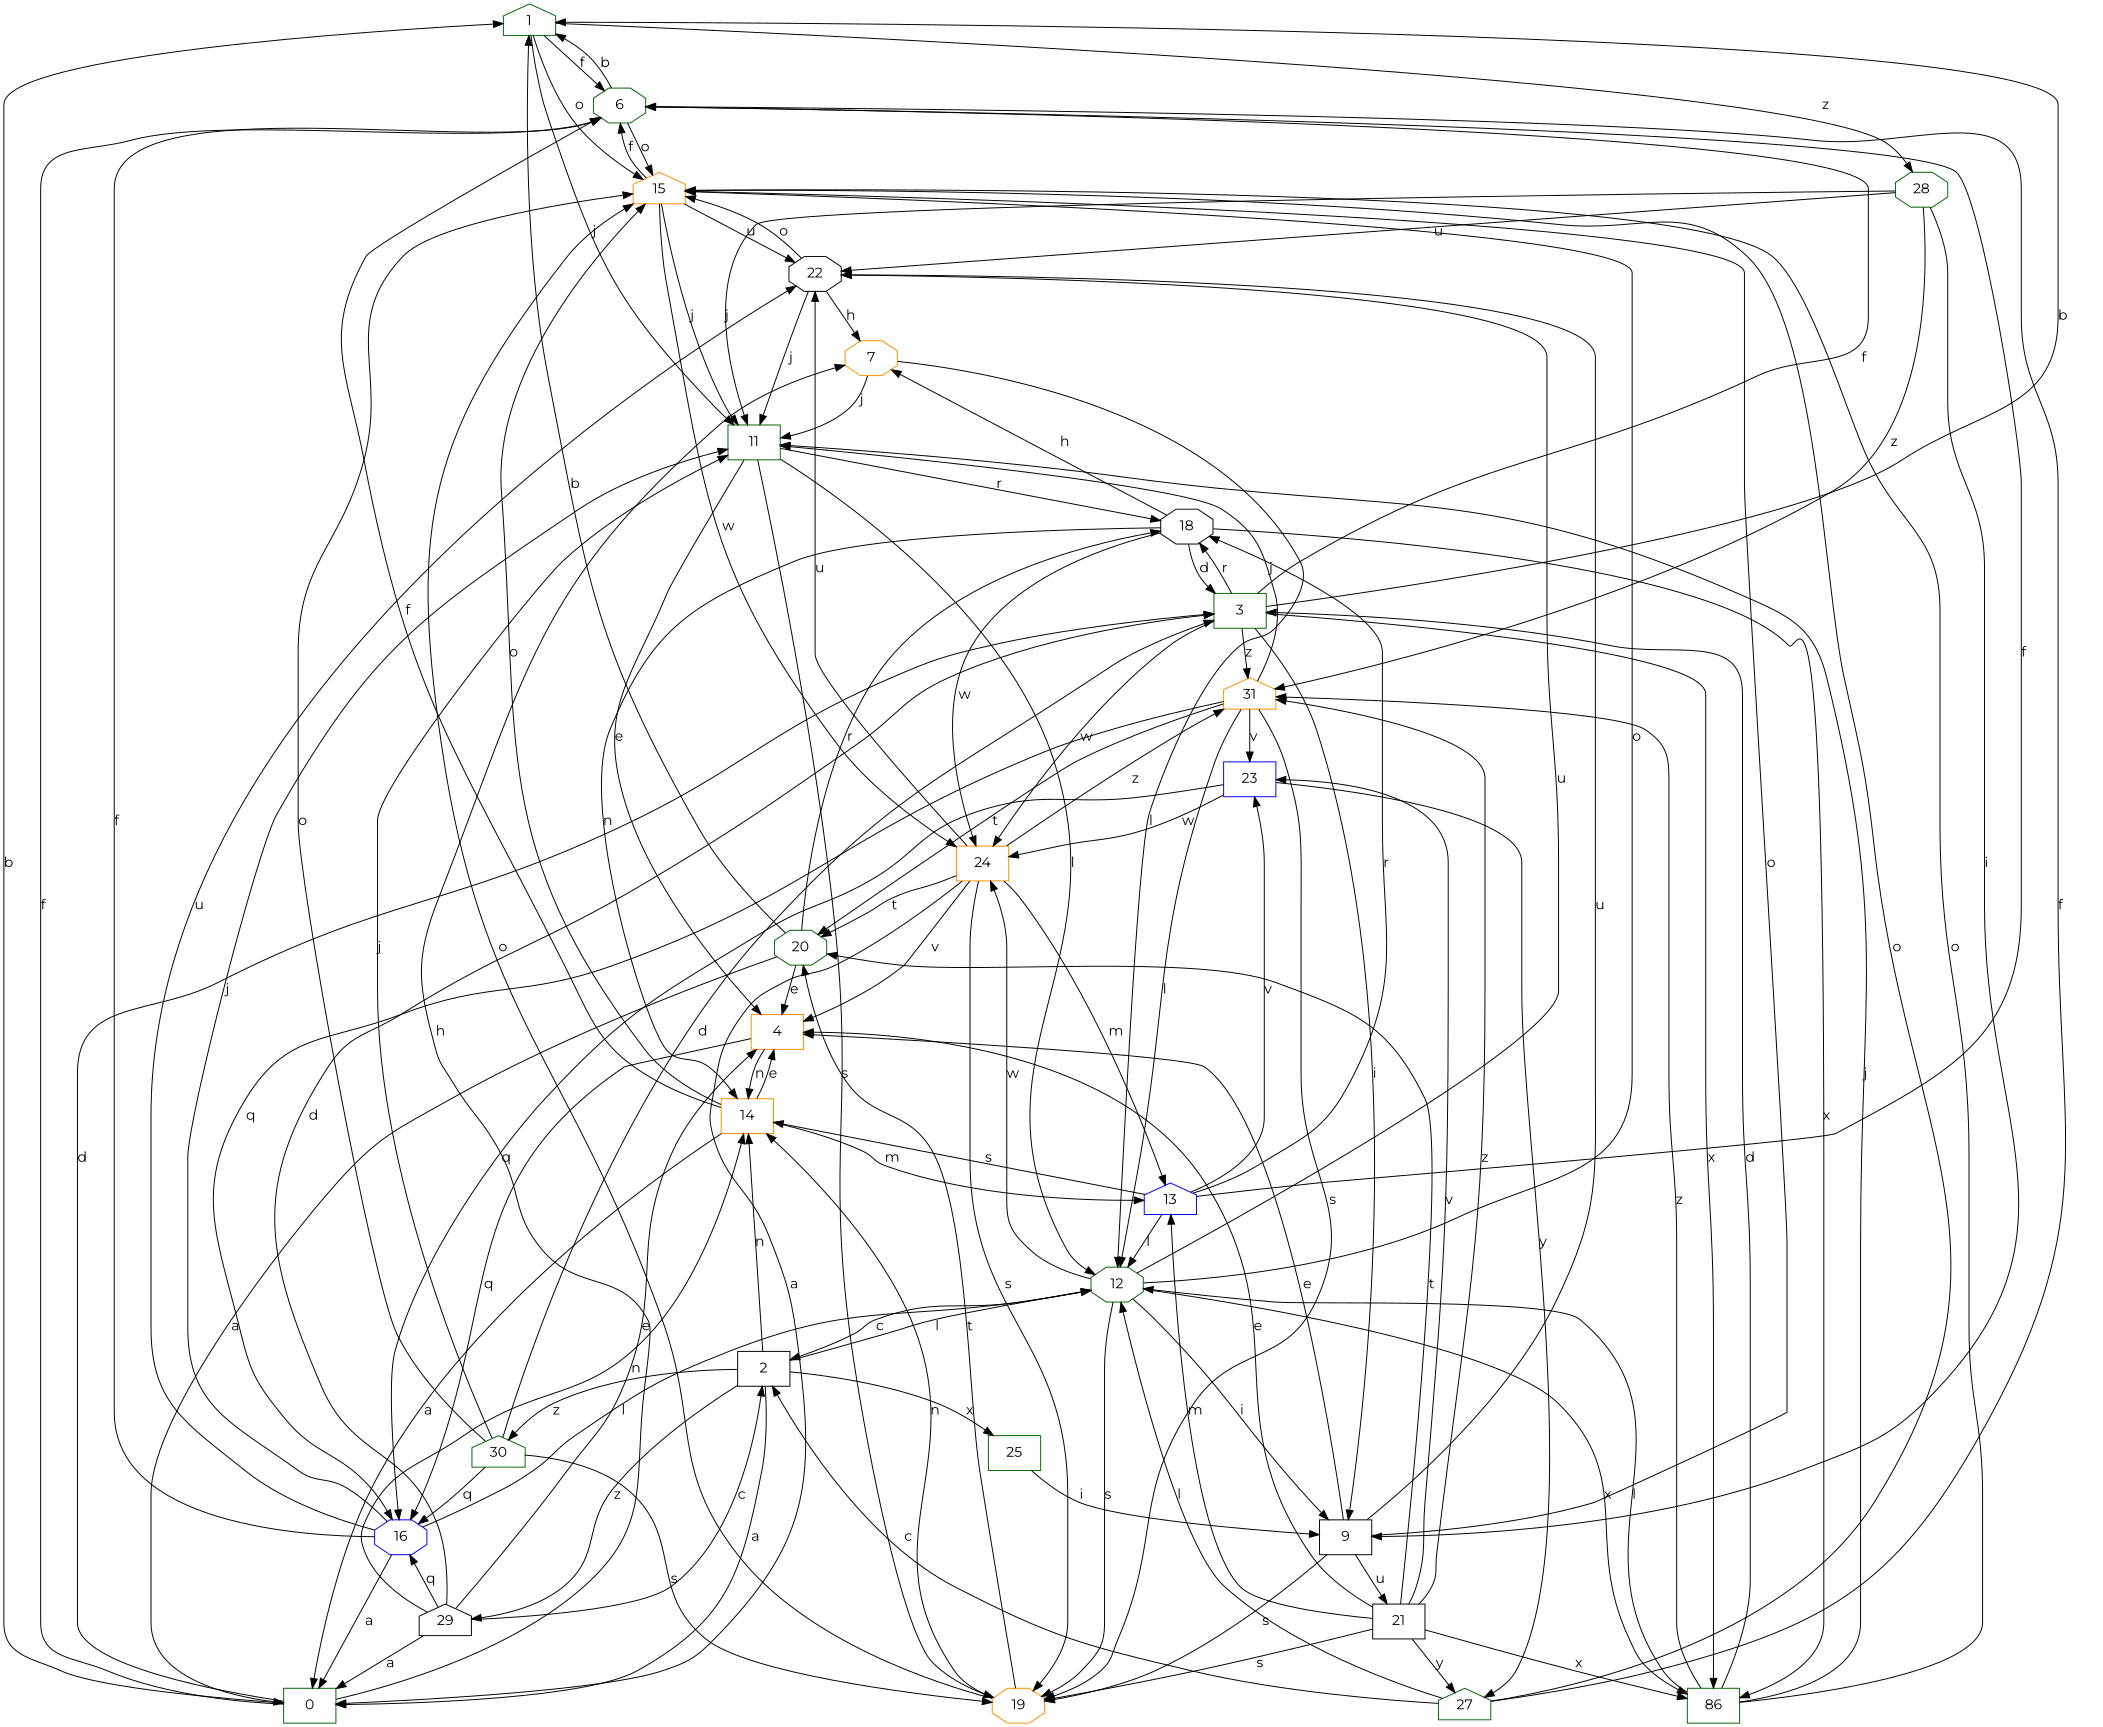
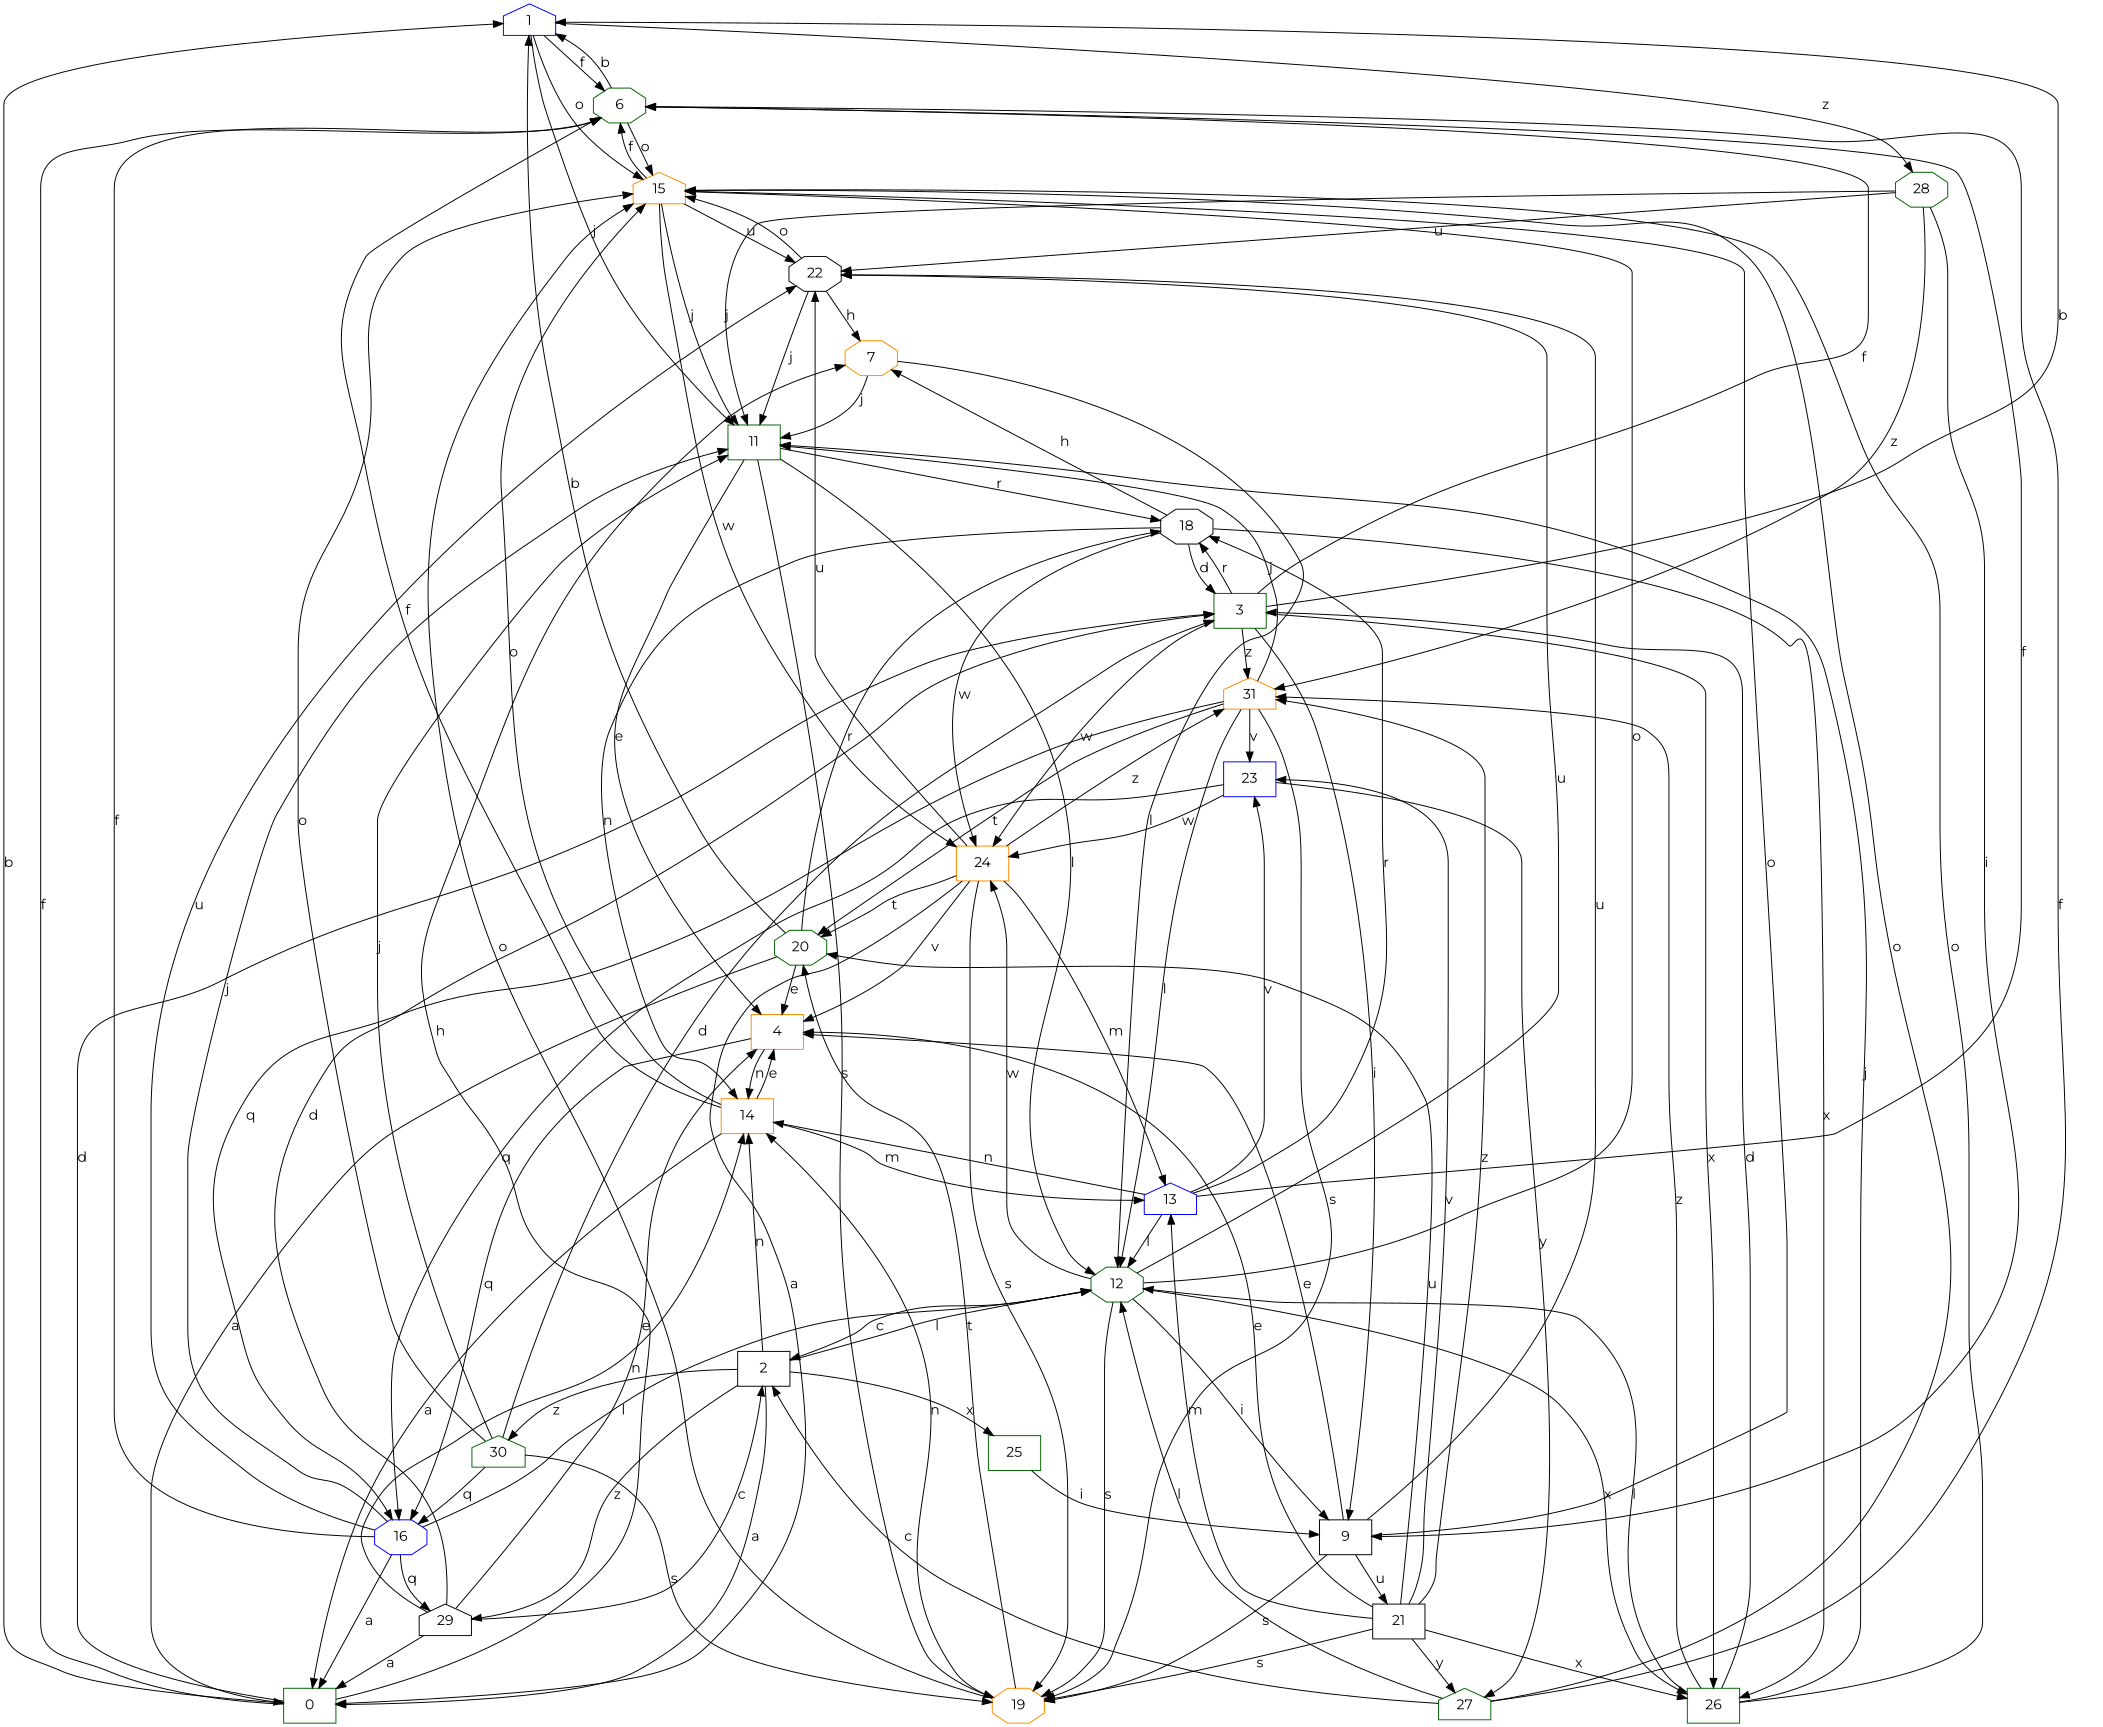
node "1": color darkgreen -> blue
edge "13" -> "14": label "s" -> "n"
edge "21" -> "20": label "t" -> "u"
edge "29" -> "16": reversed
node "86": label "86" -> "26"
